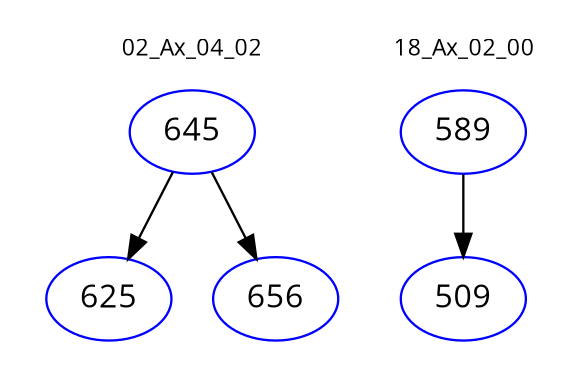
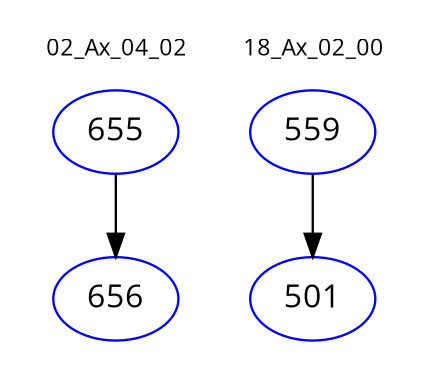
node "645": label "645" -> "655"
node "589": label "589" -> "559"
node "625": removed
node "509": label "509" -> "501"
